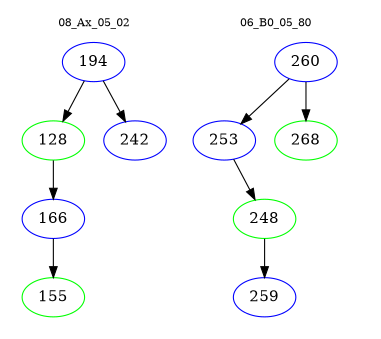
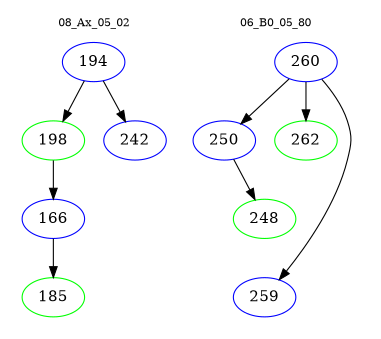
node "128": label "128" -> "198"
node "253": label "253" -> "250"
node "268": label "268" -> "262"
edge "248" -> "259": now "260" -> "259"
node "155": label "155" -> "185"
